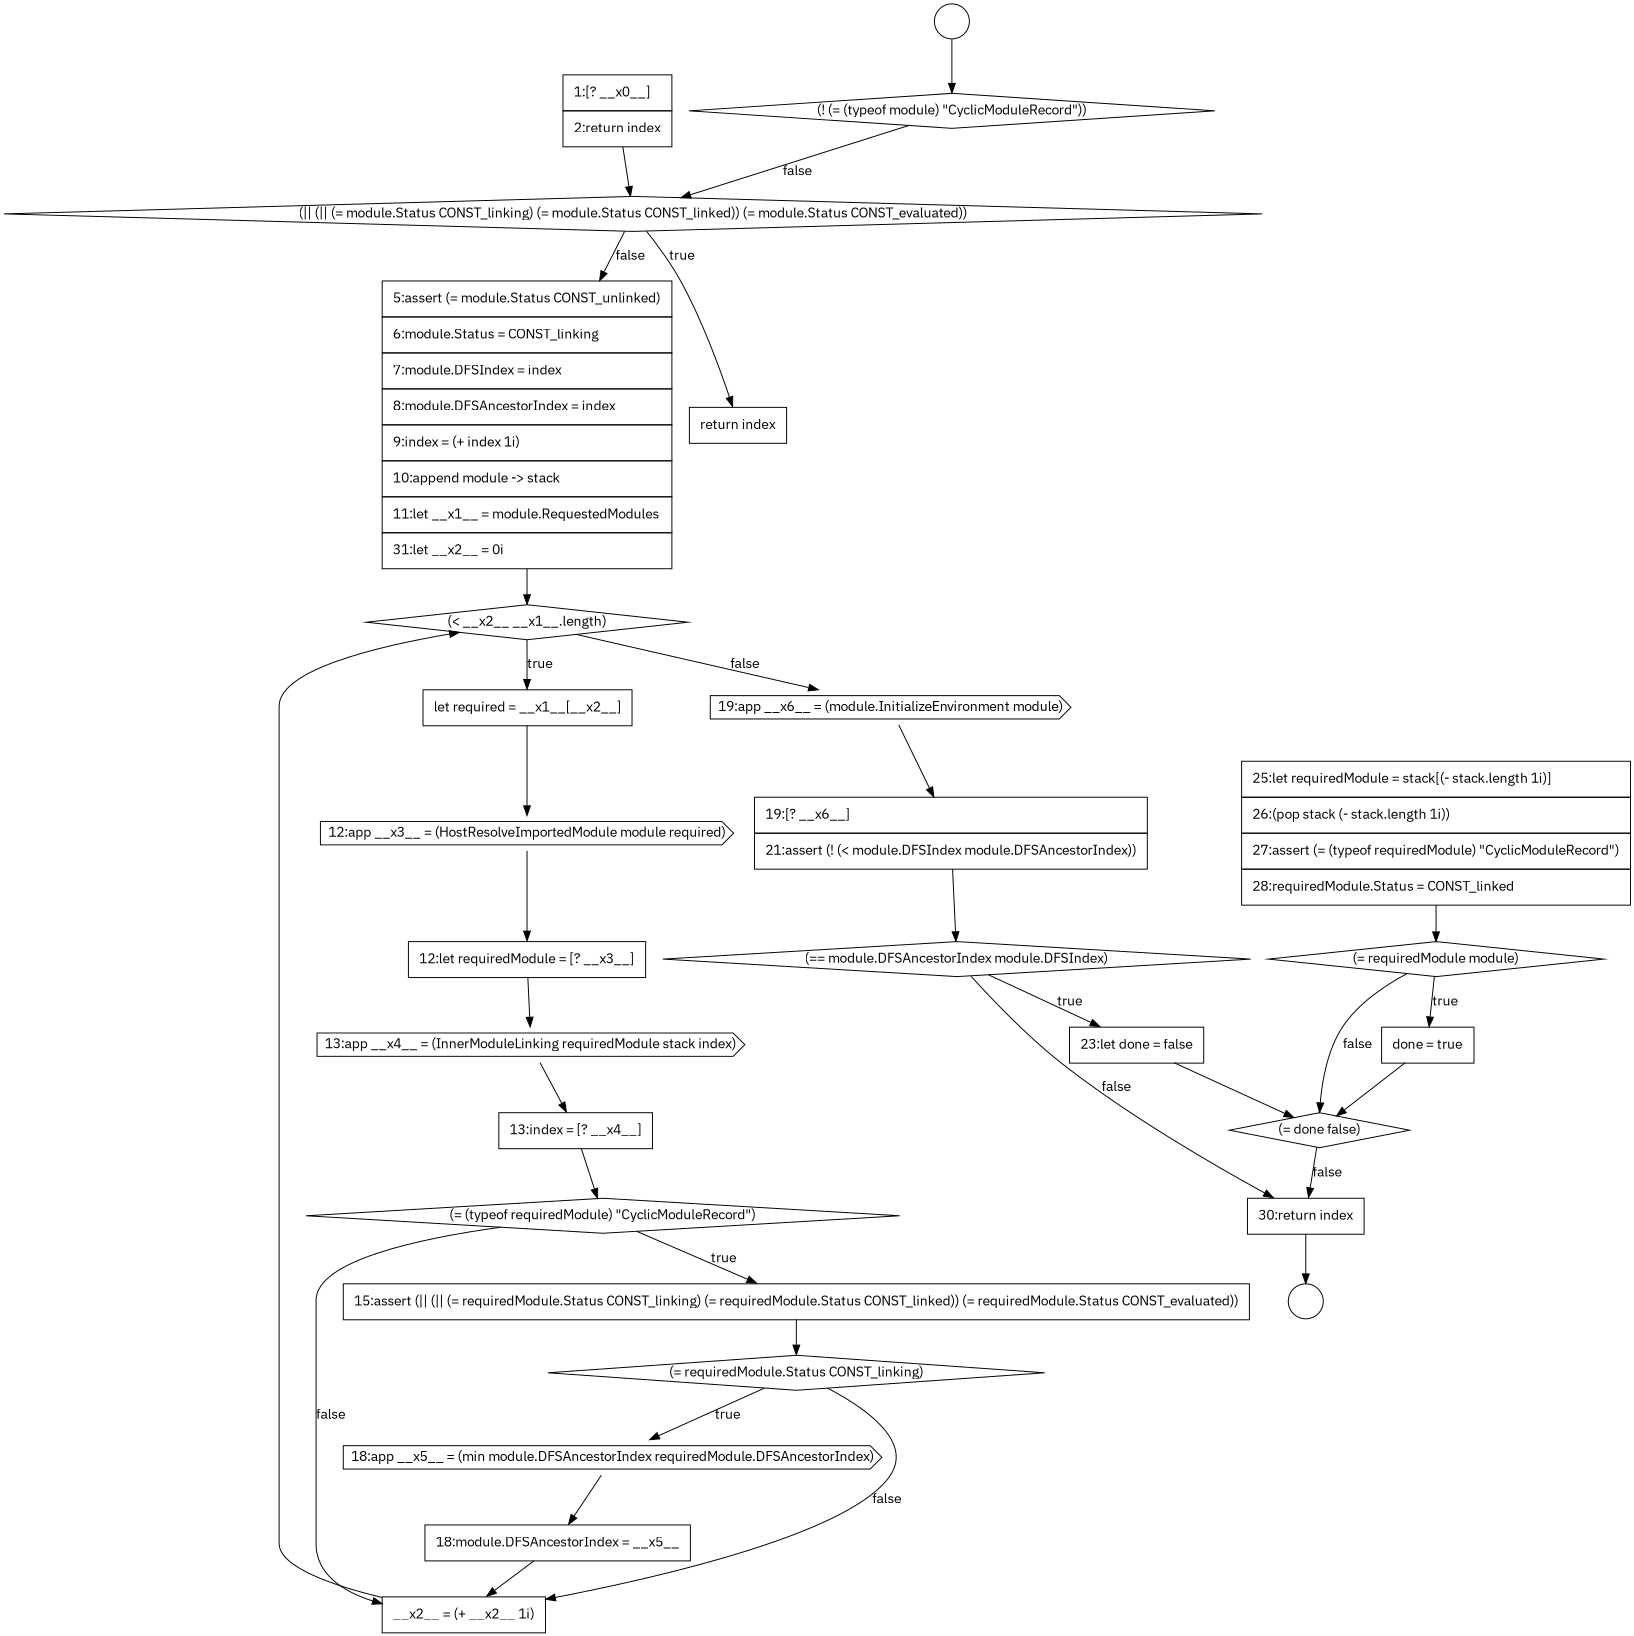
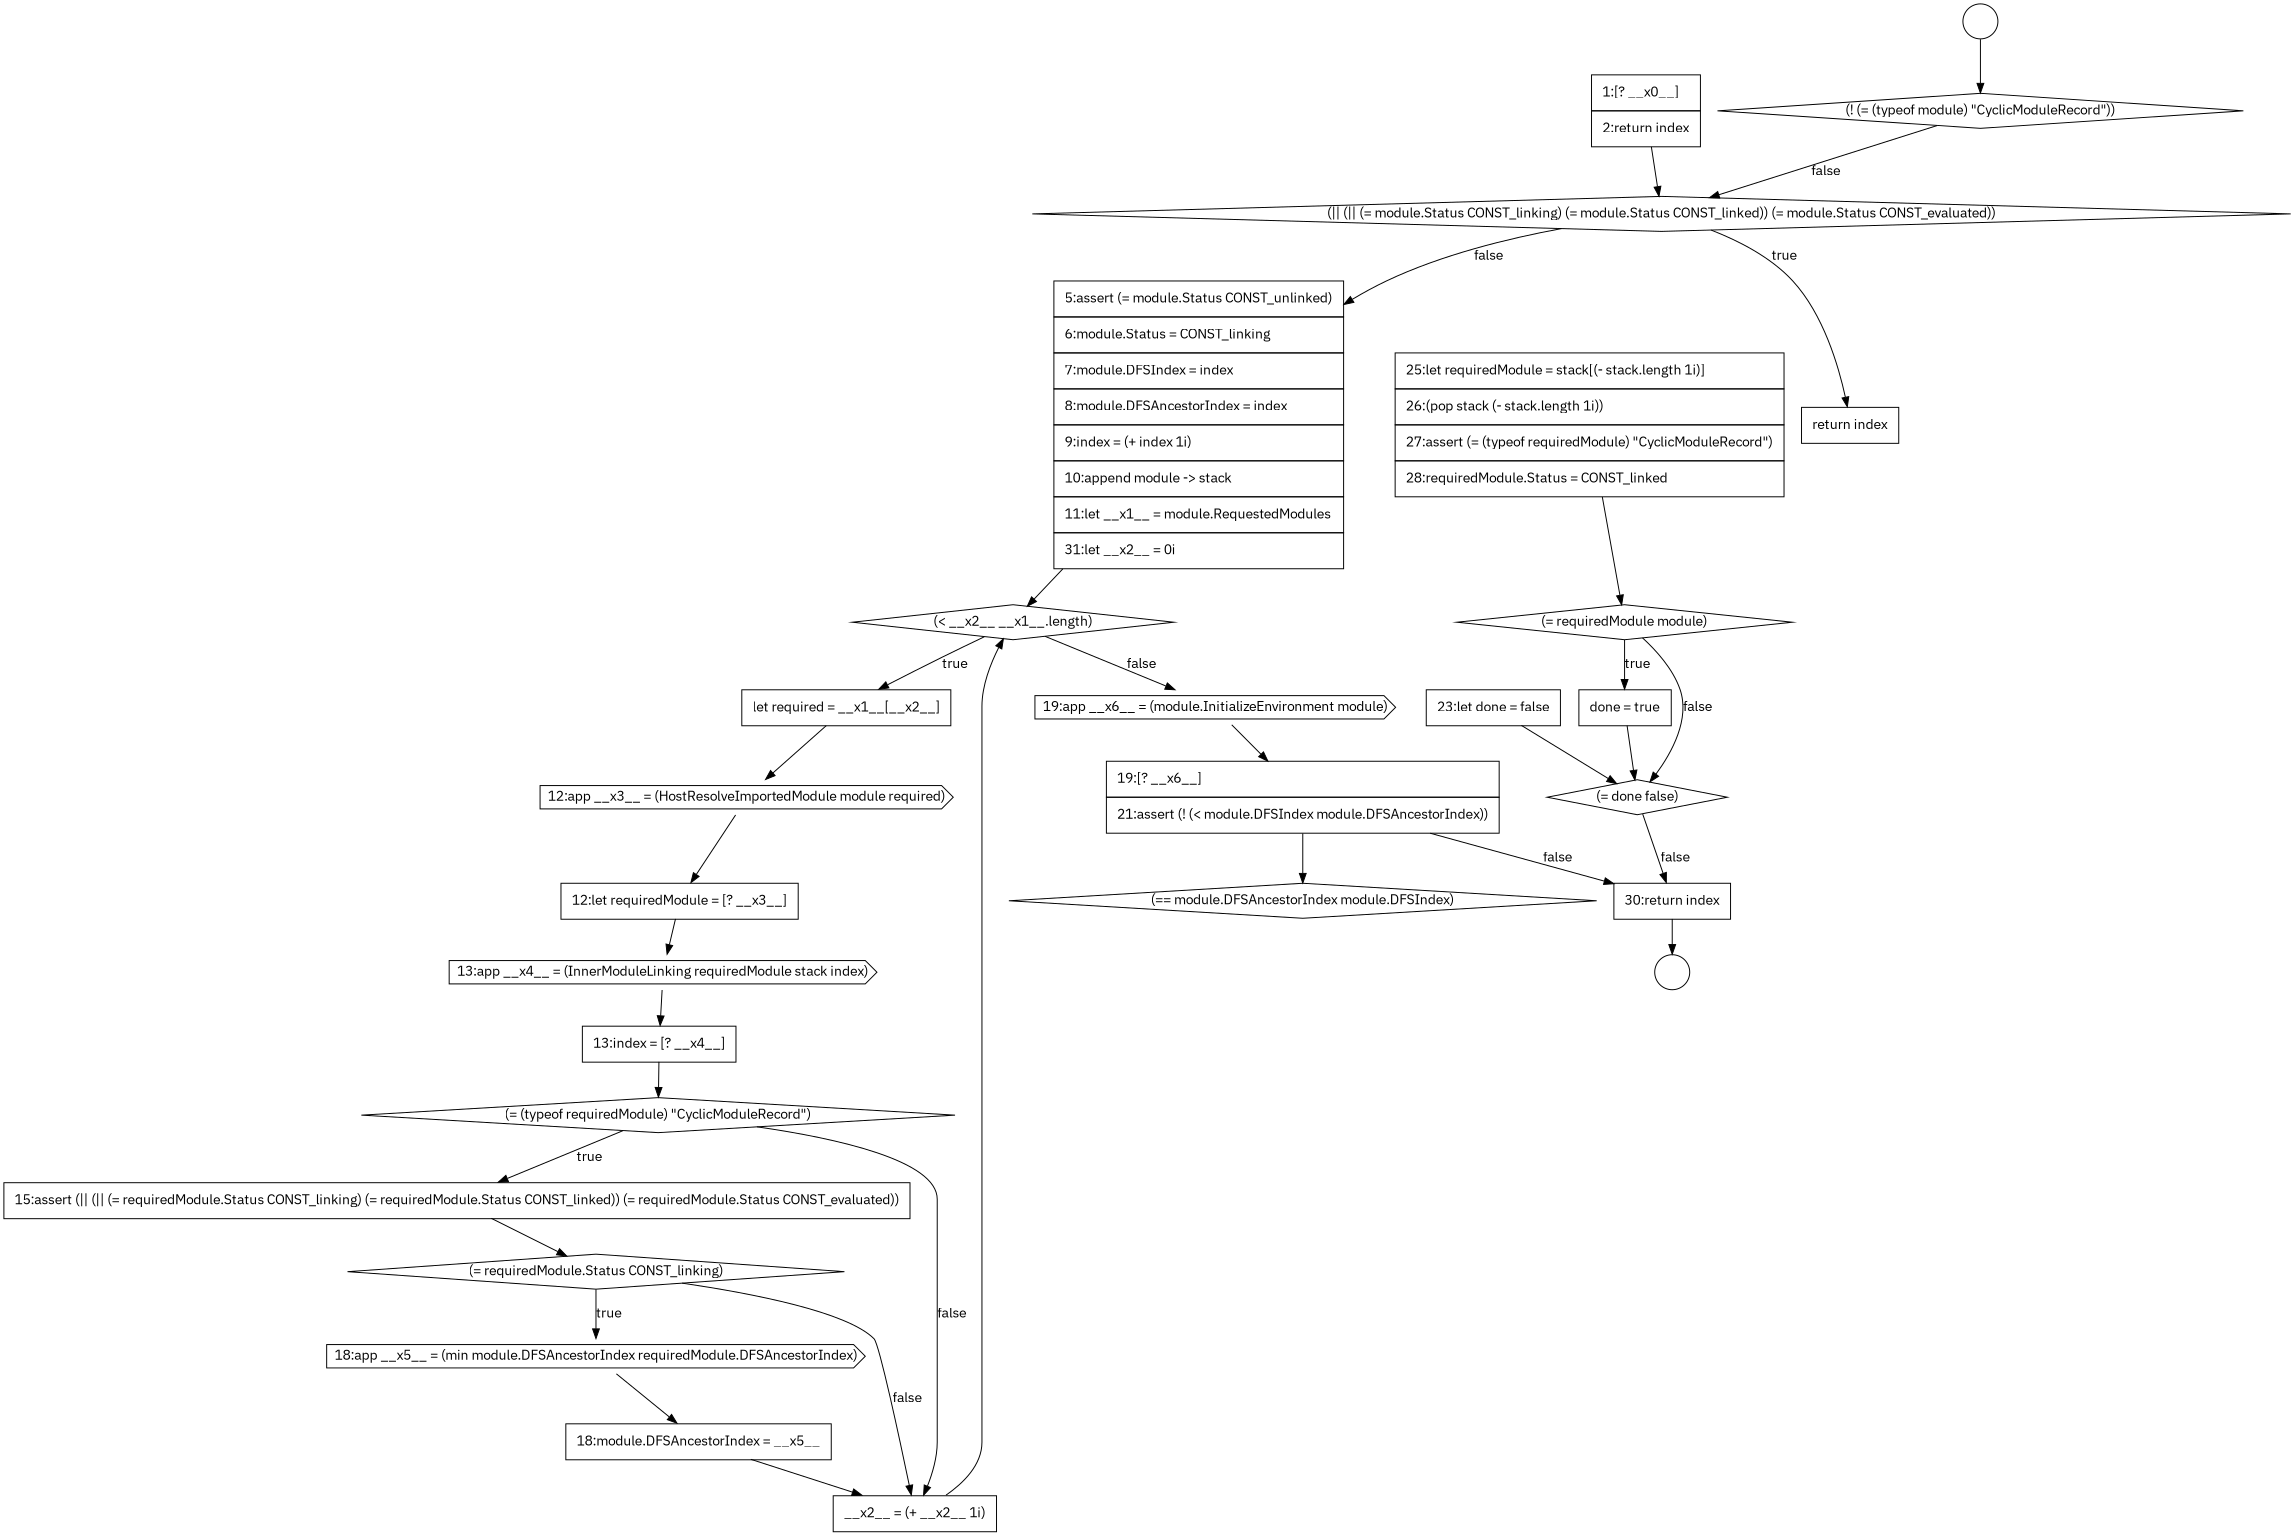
edge "(== module.DFSAncestorIndex module.DFSIndex)" -> "23:let done = false": removed, label "true"
edge "(== module.DFSAncestorIndex module.DFSIndex)" -> "30:return index": now "19:[? __x6__]" -> "30:return index"
